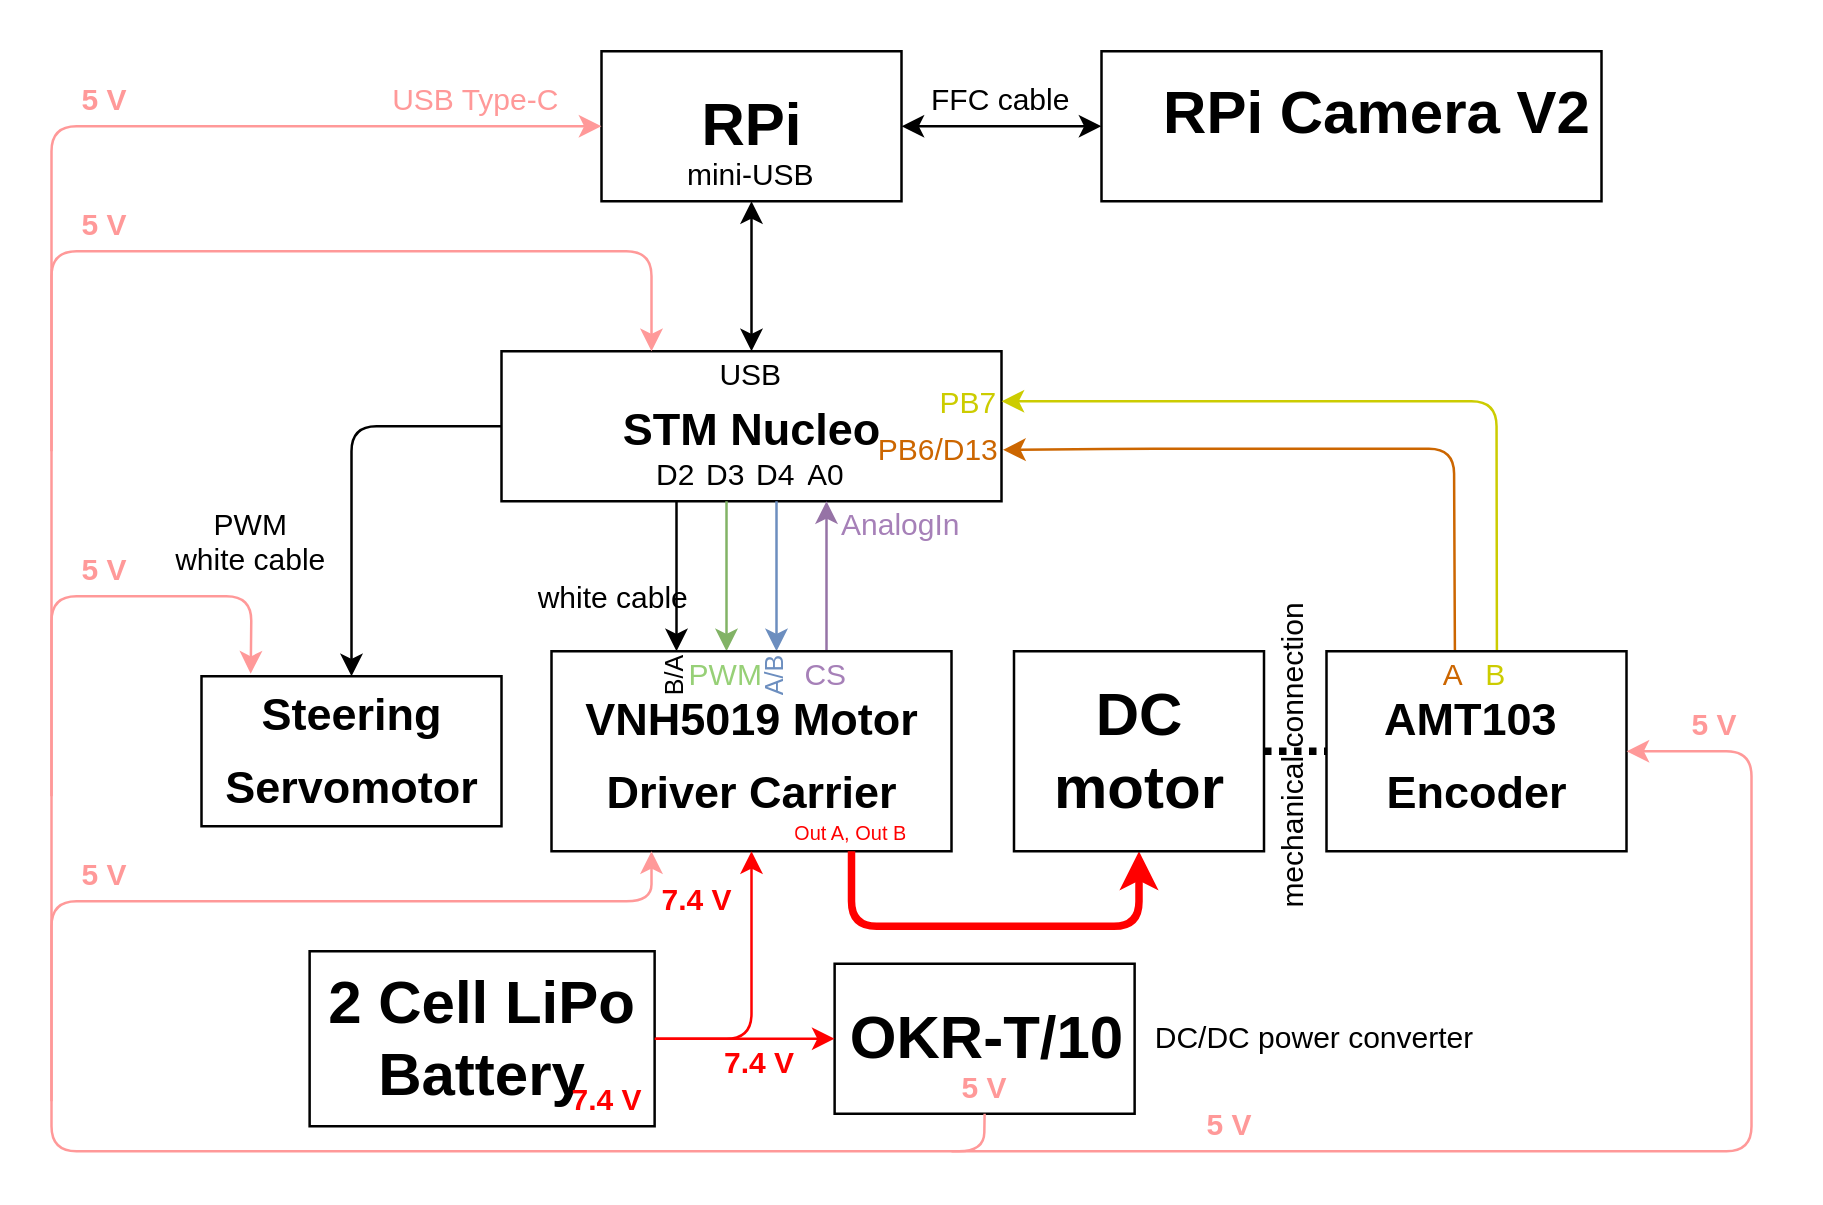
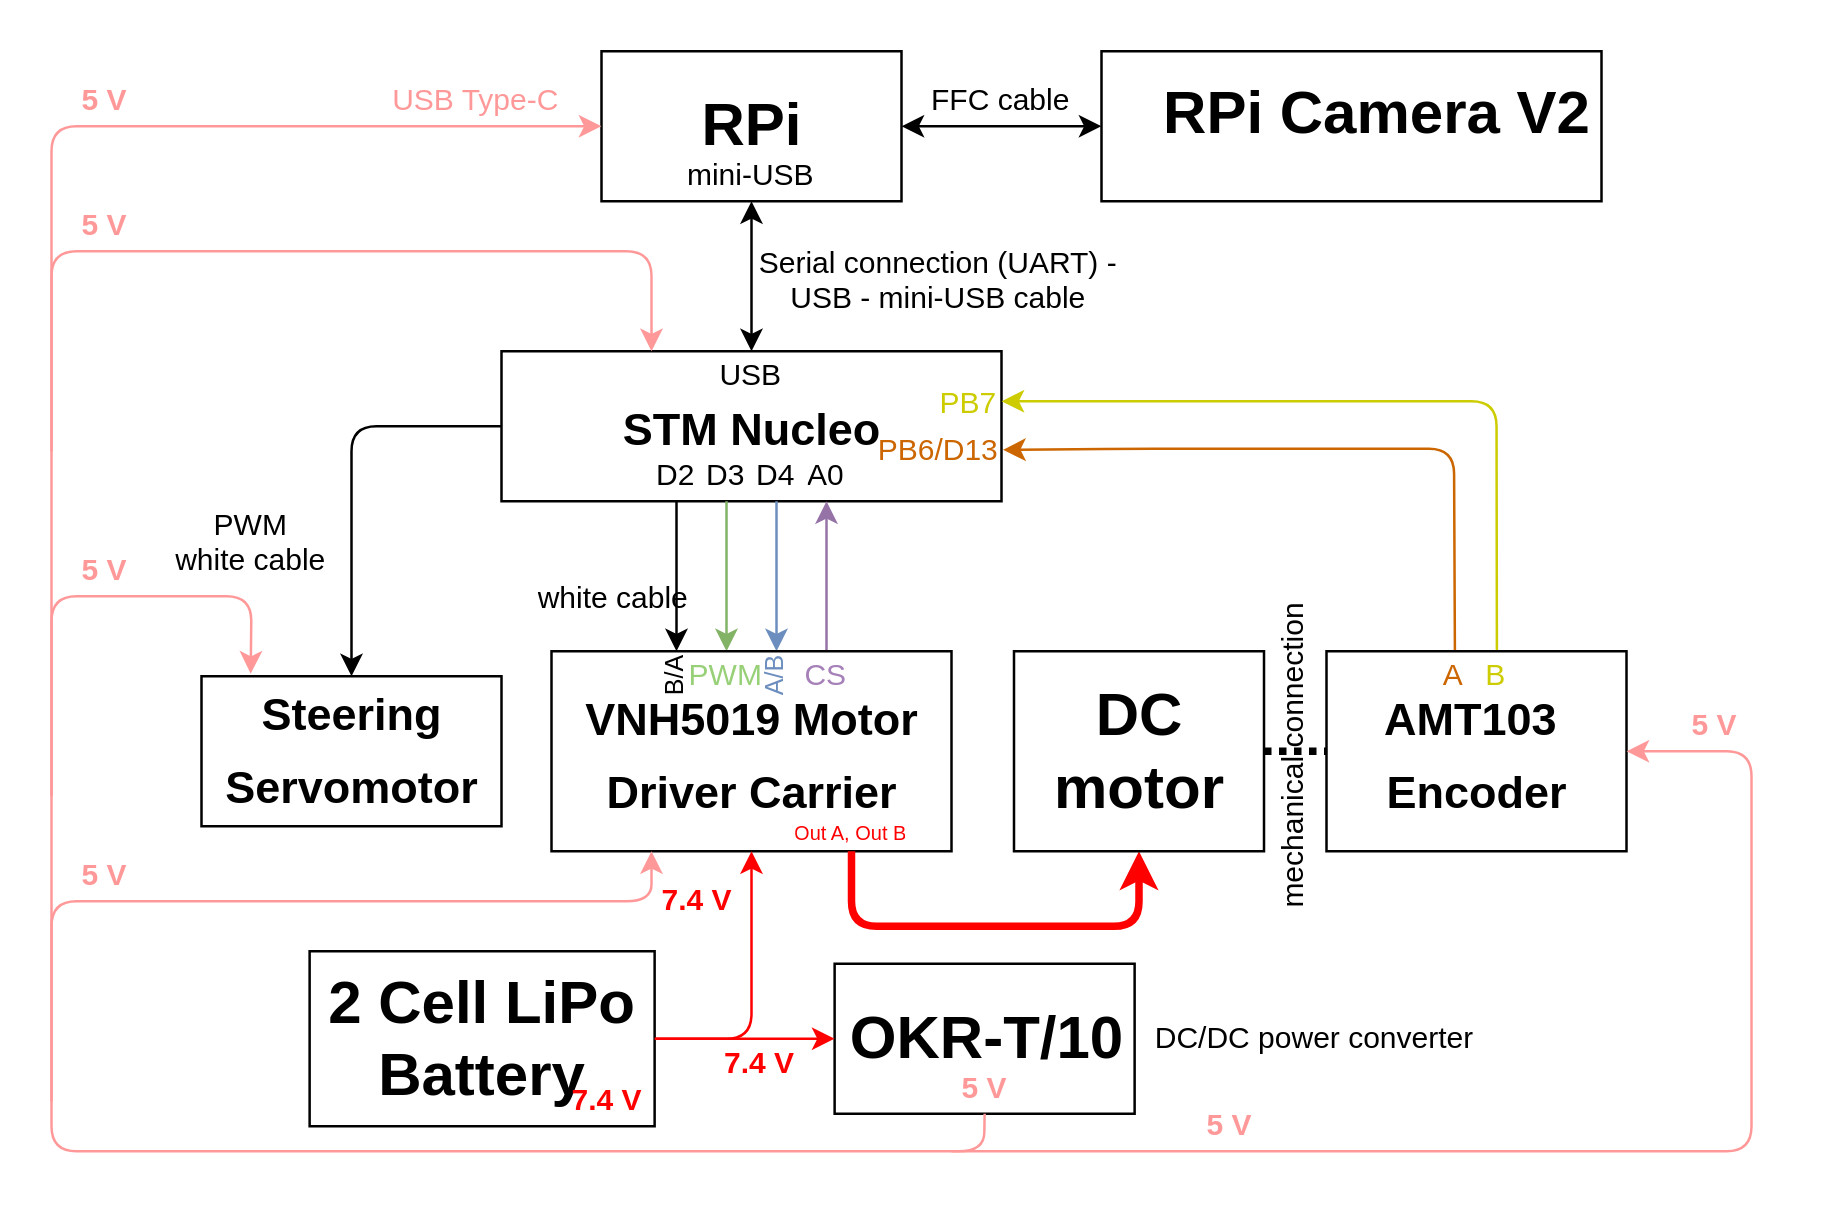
node "Serial connection (UART) - USB - mini-USB cable": added
node "AnalogIn": removed
